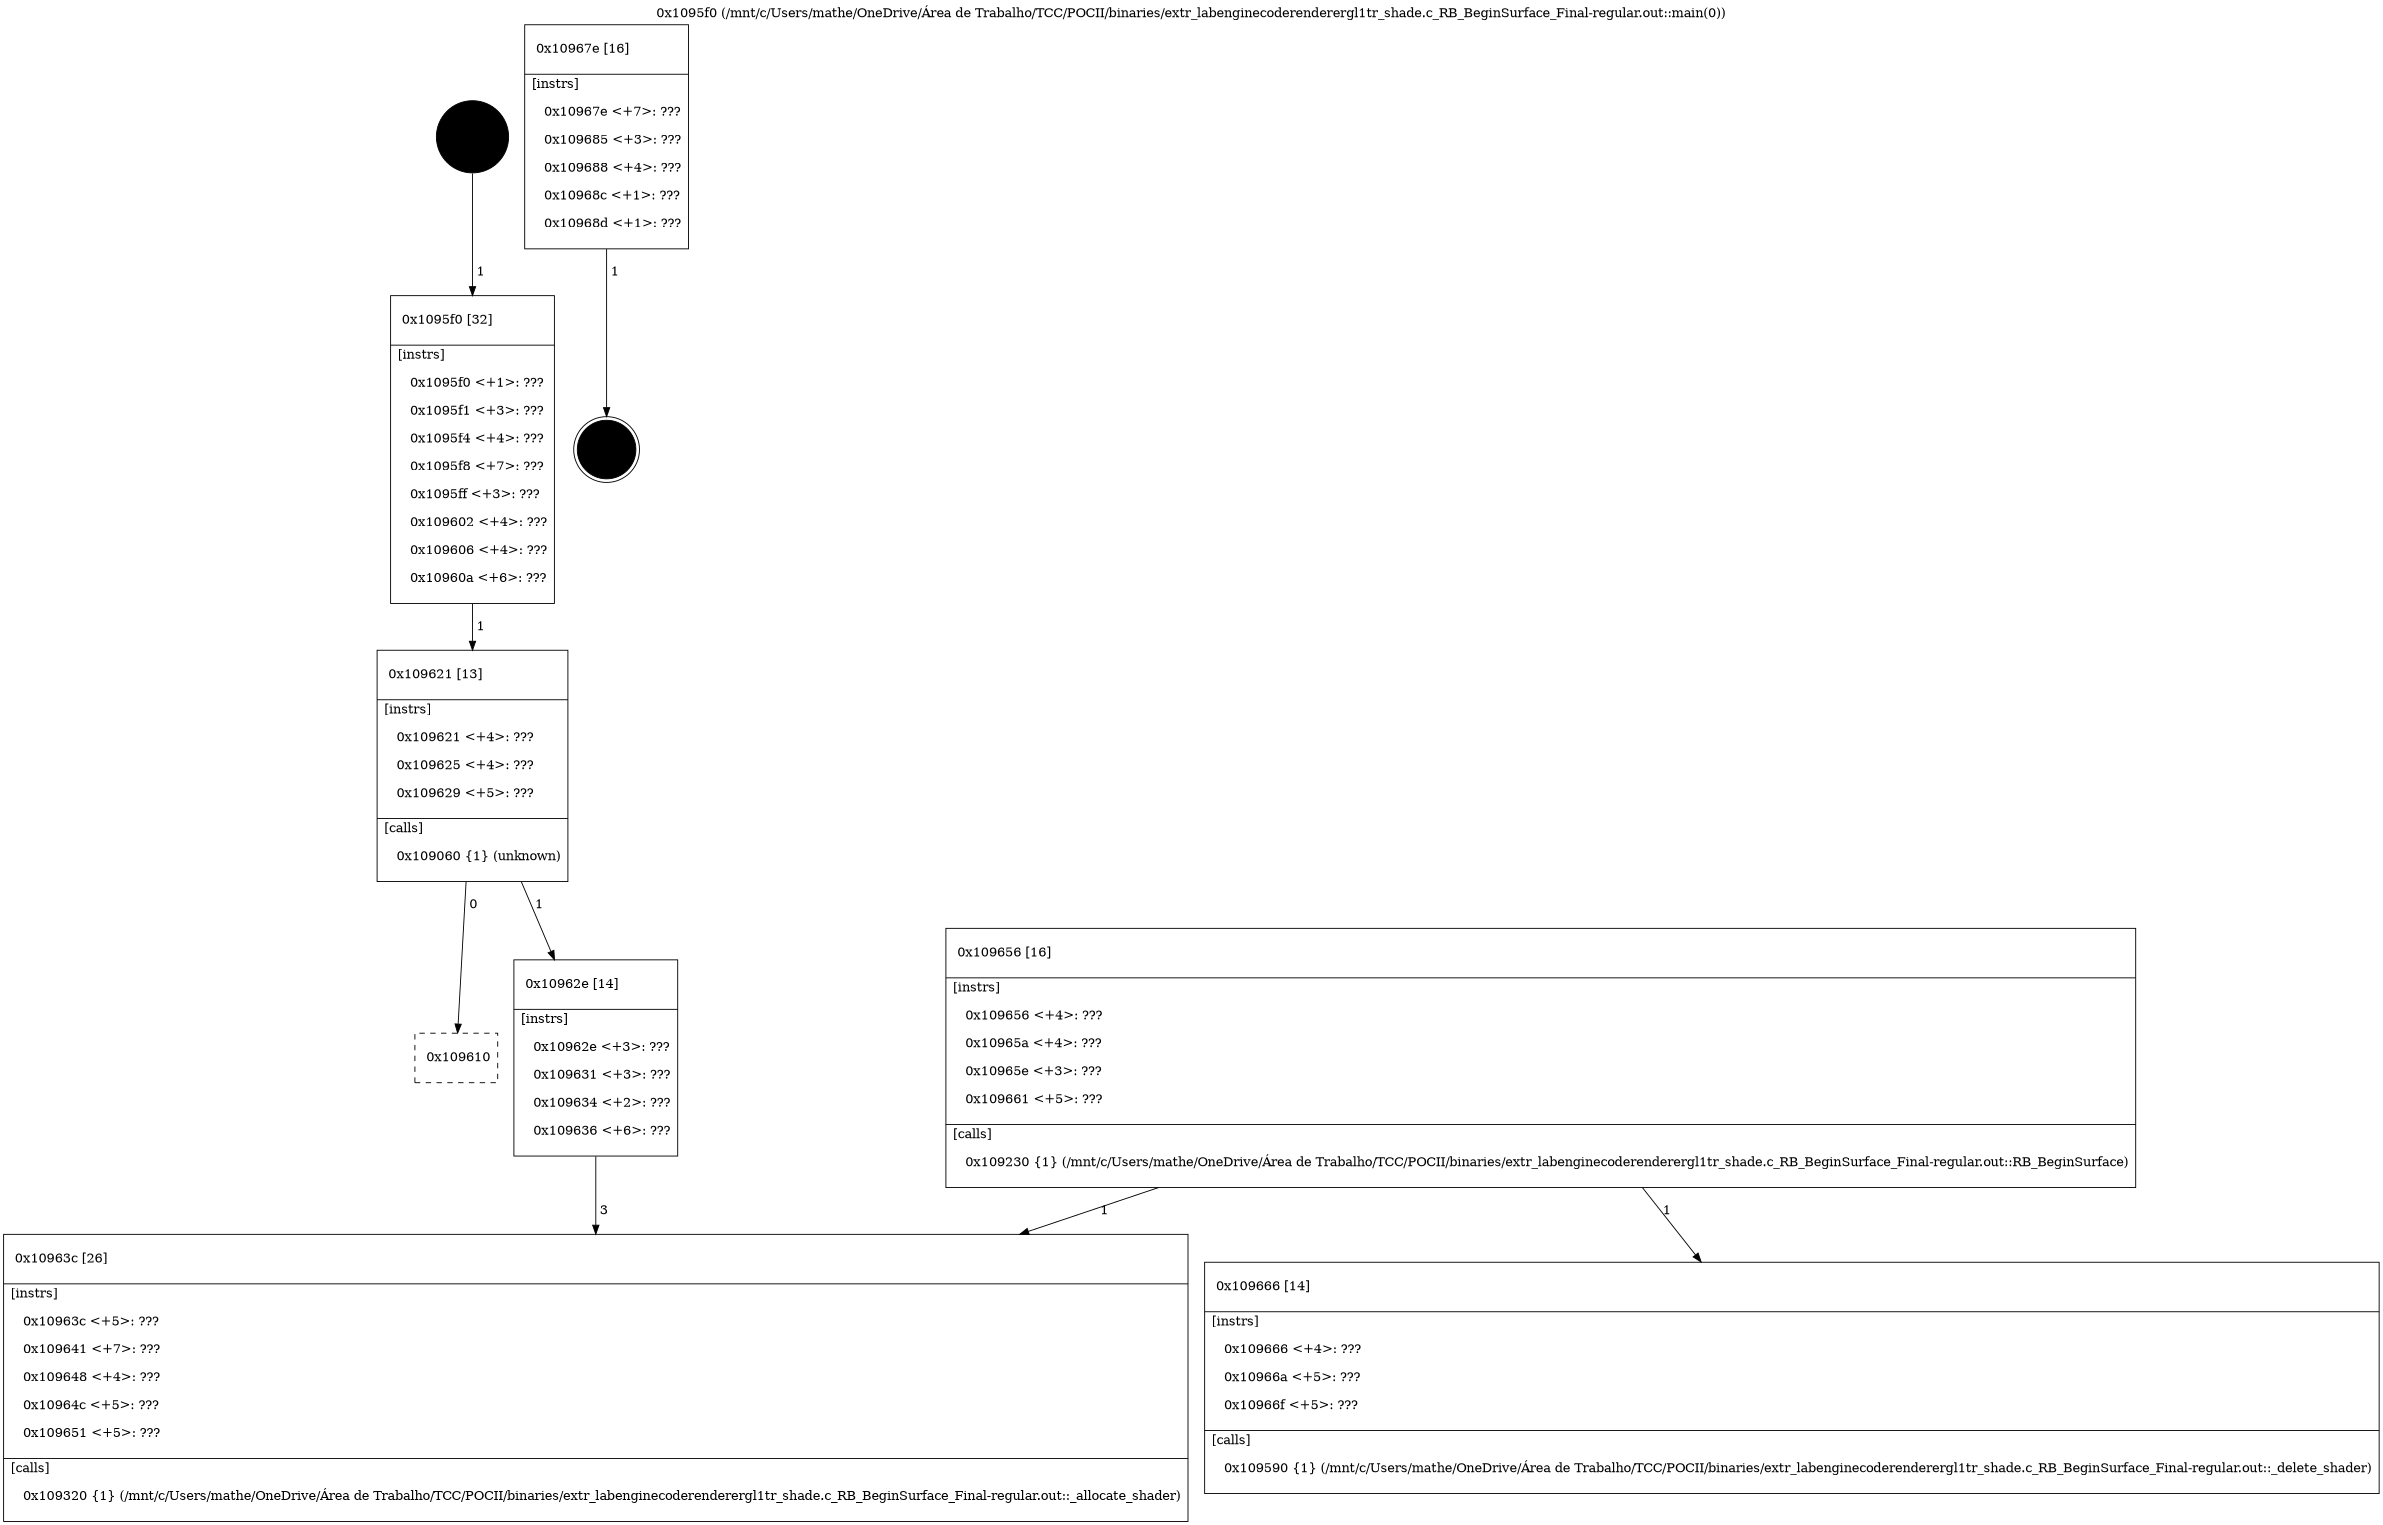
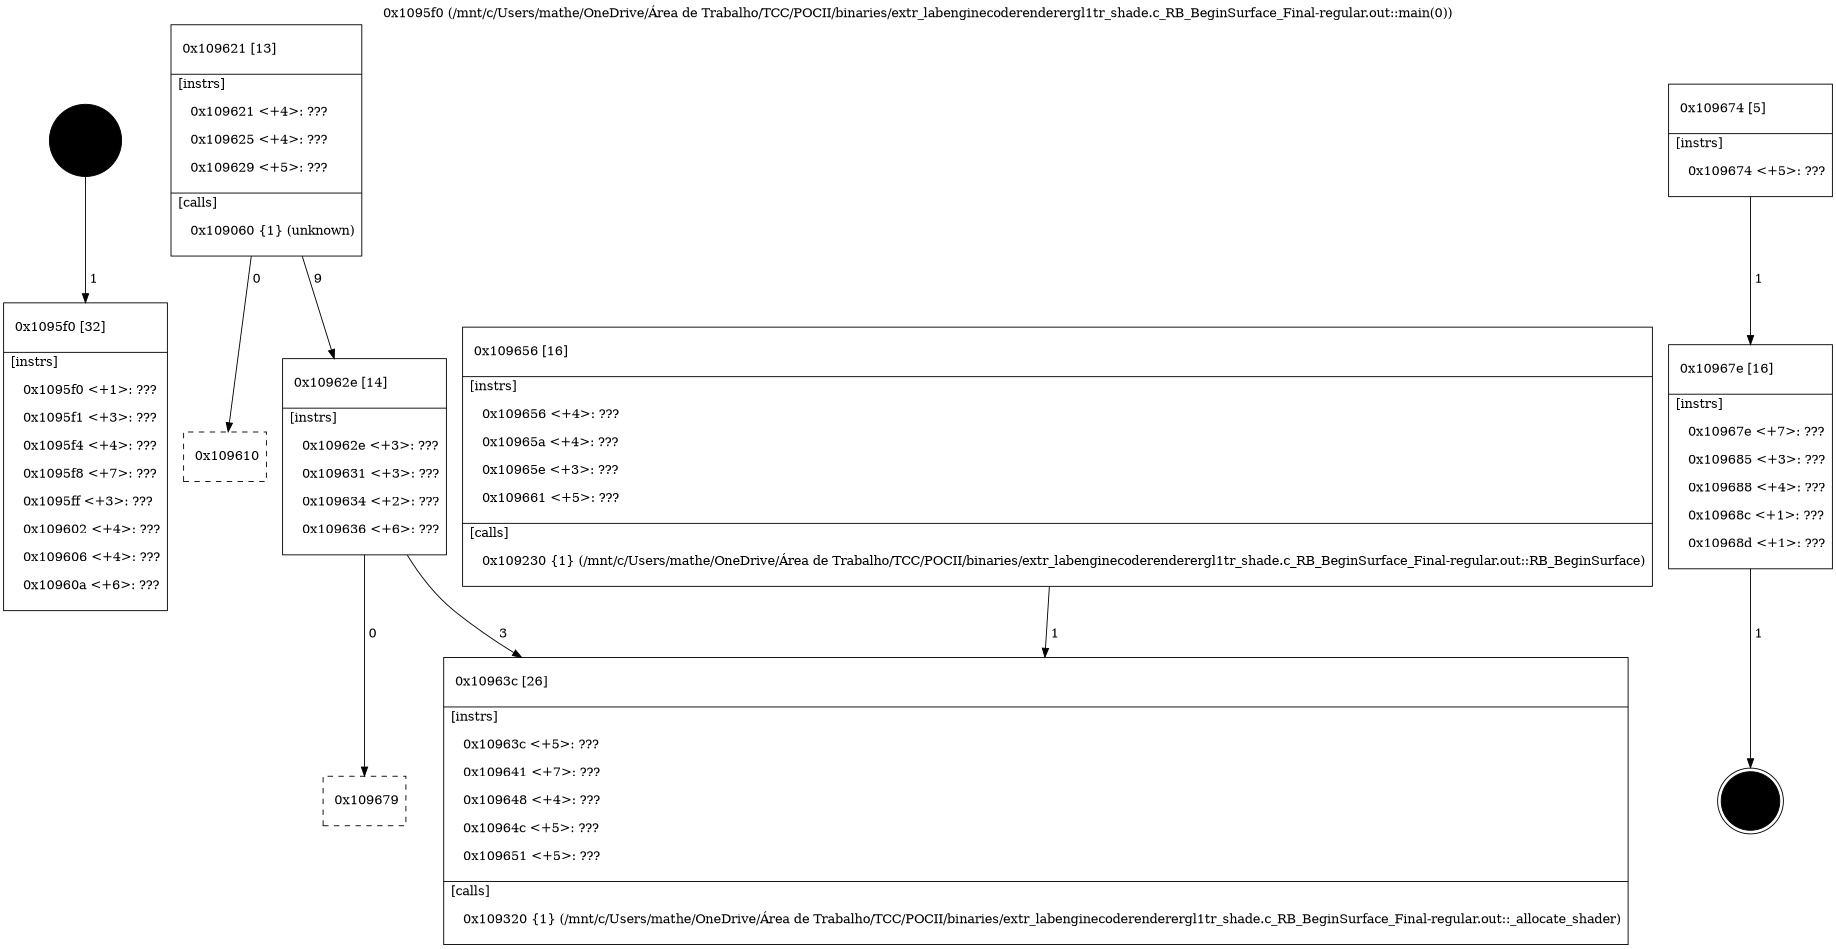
node "0x109674 [5]": added
edge "0x1095f0 [32]" -> "0x109621 [13]": removed, label "1"
node "0x109679": added
edge "0x109621 [13]" -> "0x10962e [14]": label " 1" -> " 9"
node "0x109666 [14]": removed
